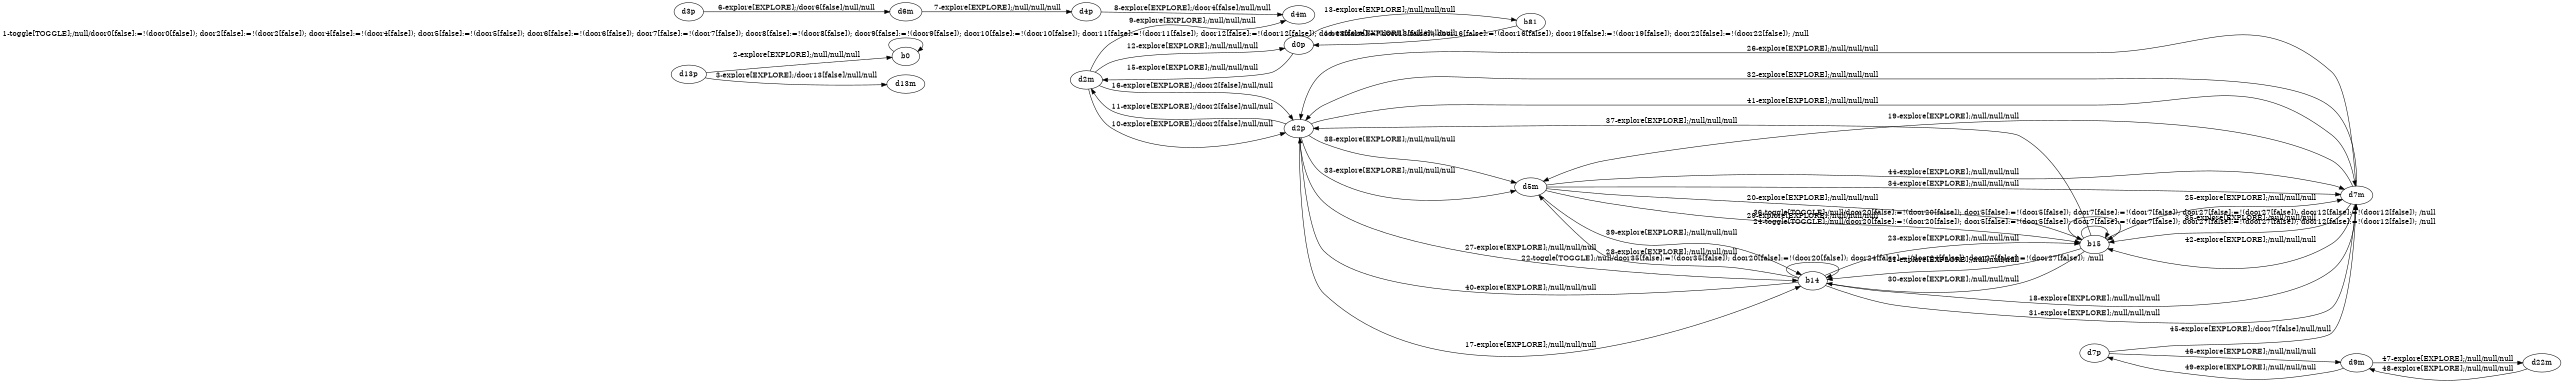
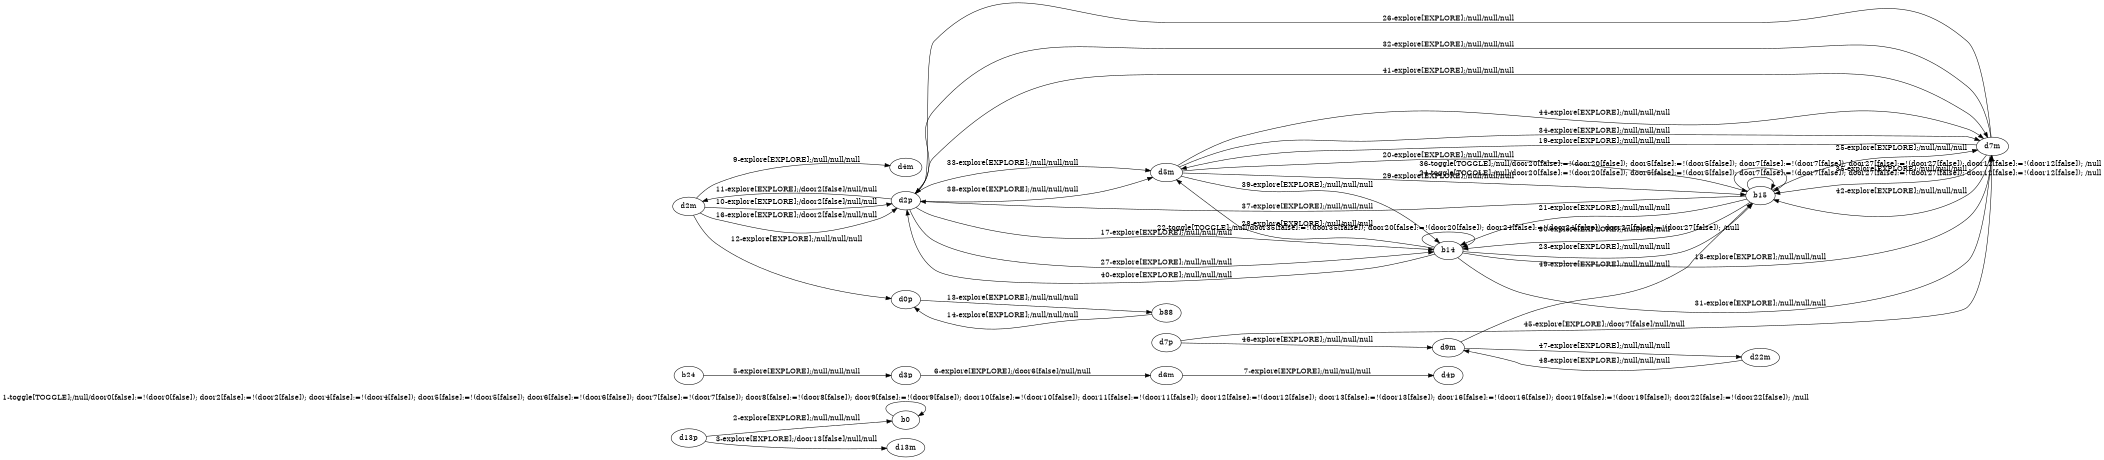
edge "d4p" -> "d4m": removed, label "8-explore[EXPLORE];/door4[false]/null/null"
node "b81": label "b81" -> "b88"
edge "d0p" -> "d2m": removed, label "15-explore[EXPLORE];/null/null/null"
node "b24": added
edge "d9m" -> "d7p": now "d9m" -> "b15"
